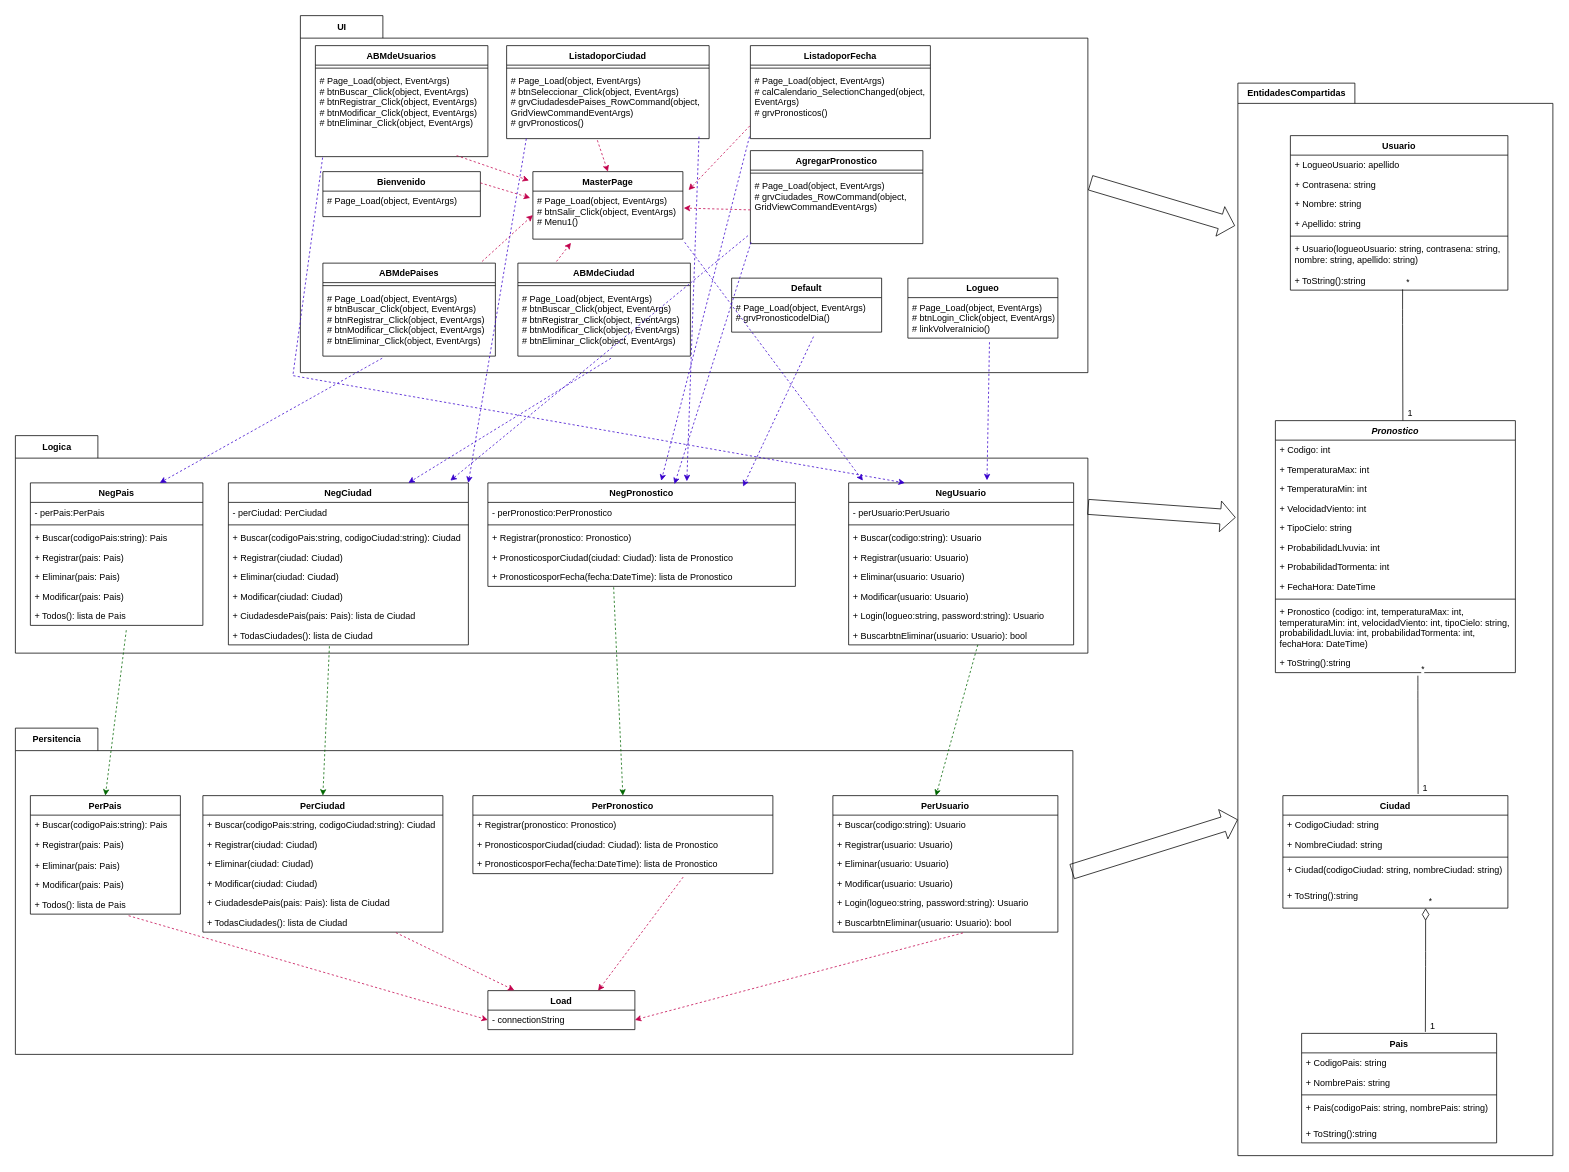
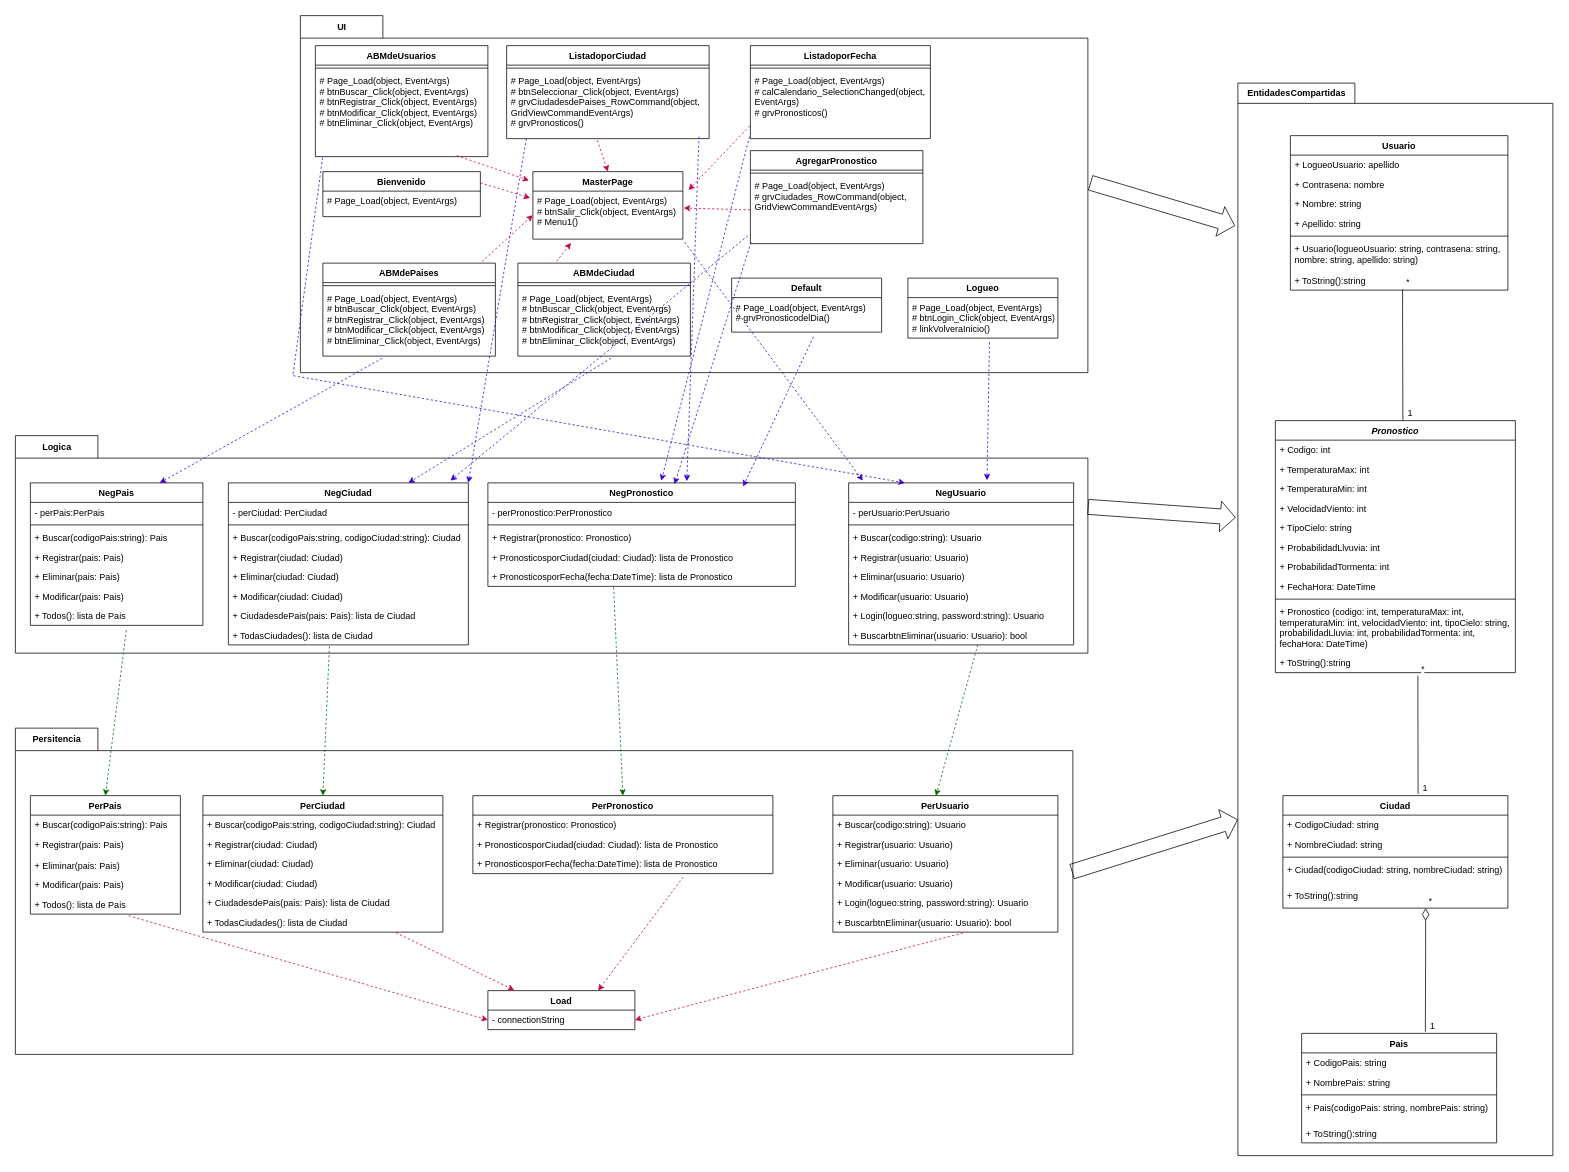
node "+ Contrasena: string": label "+ Contrasena: string" -> "+ Contrasena: nombre"
